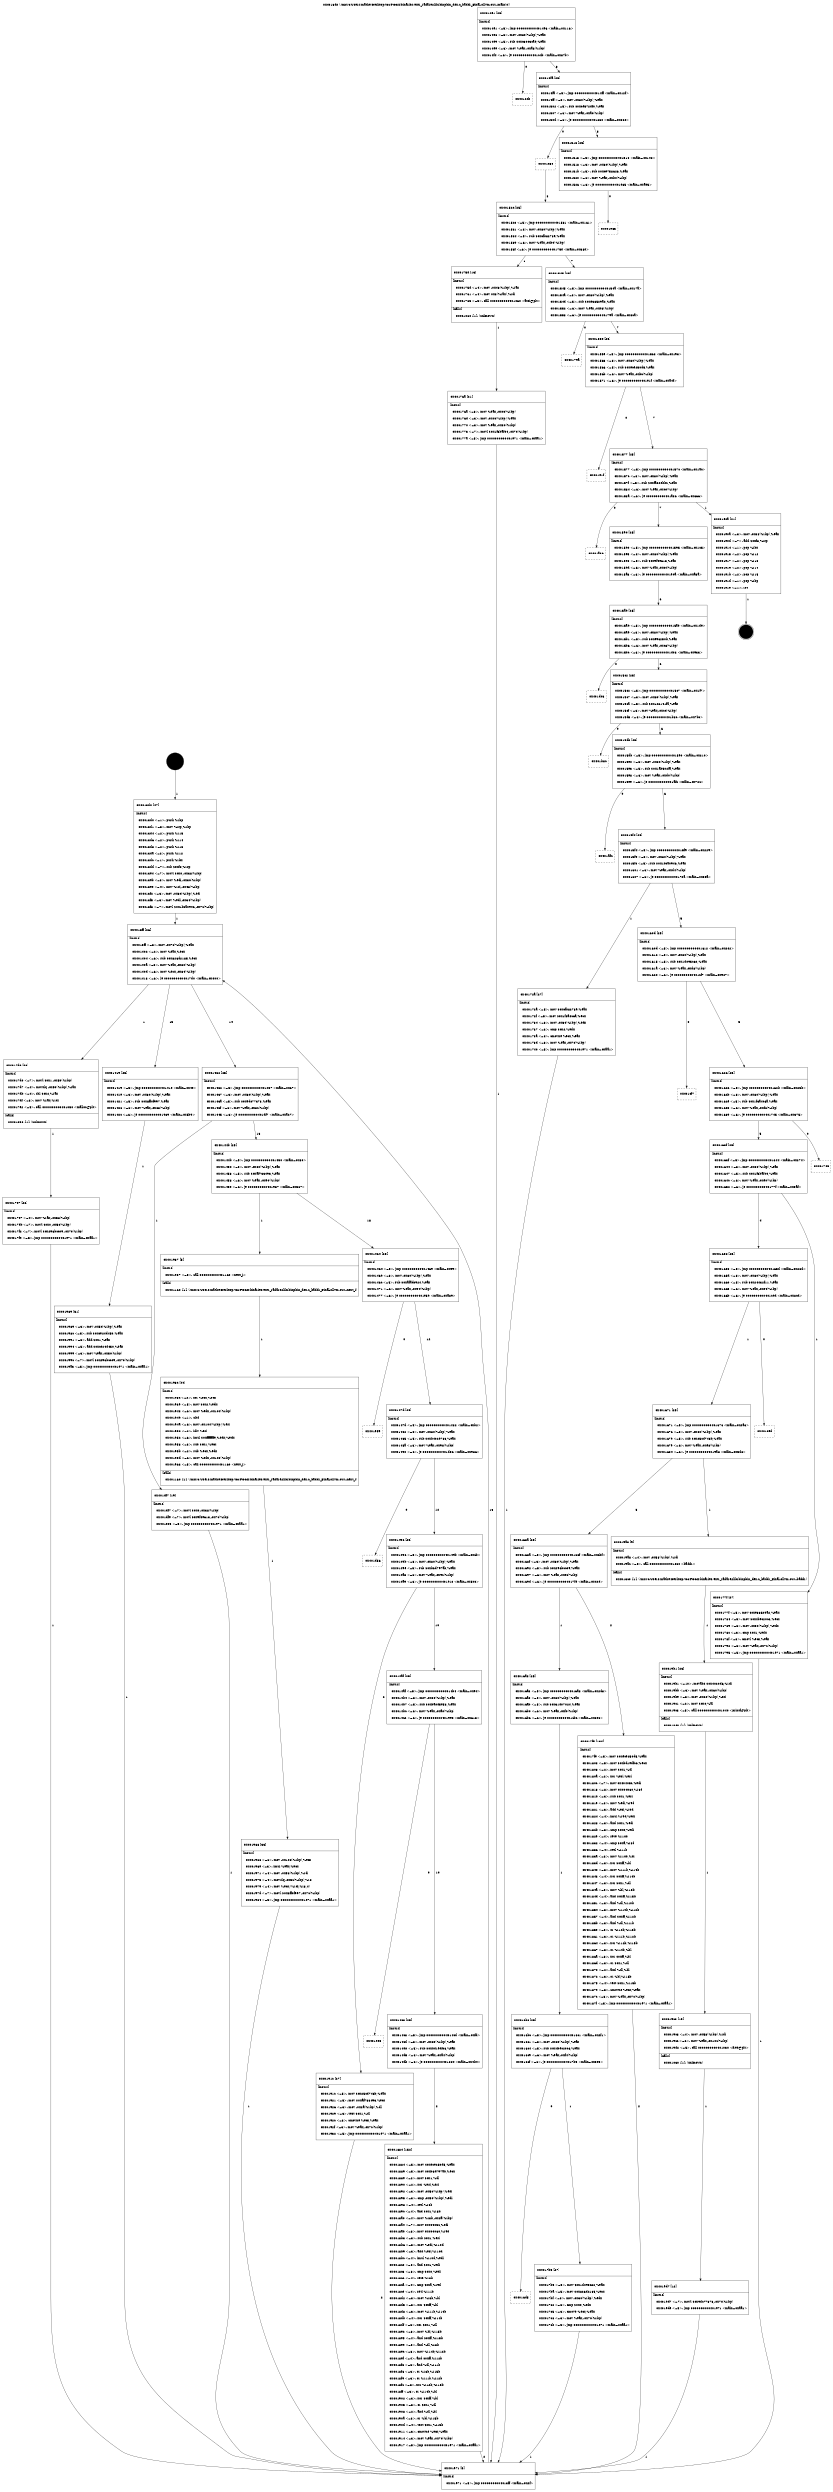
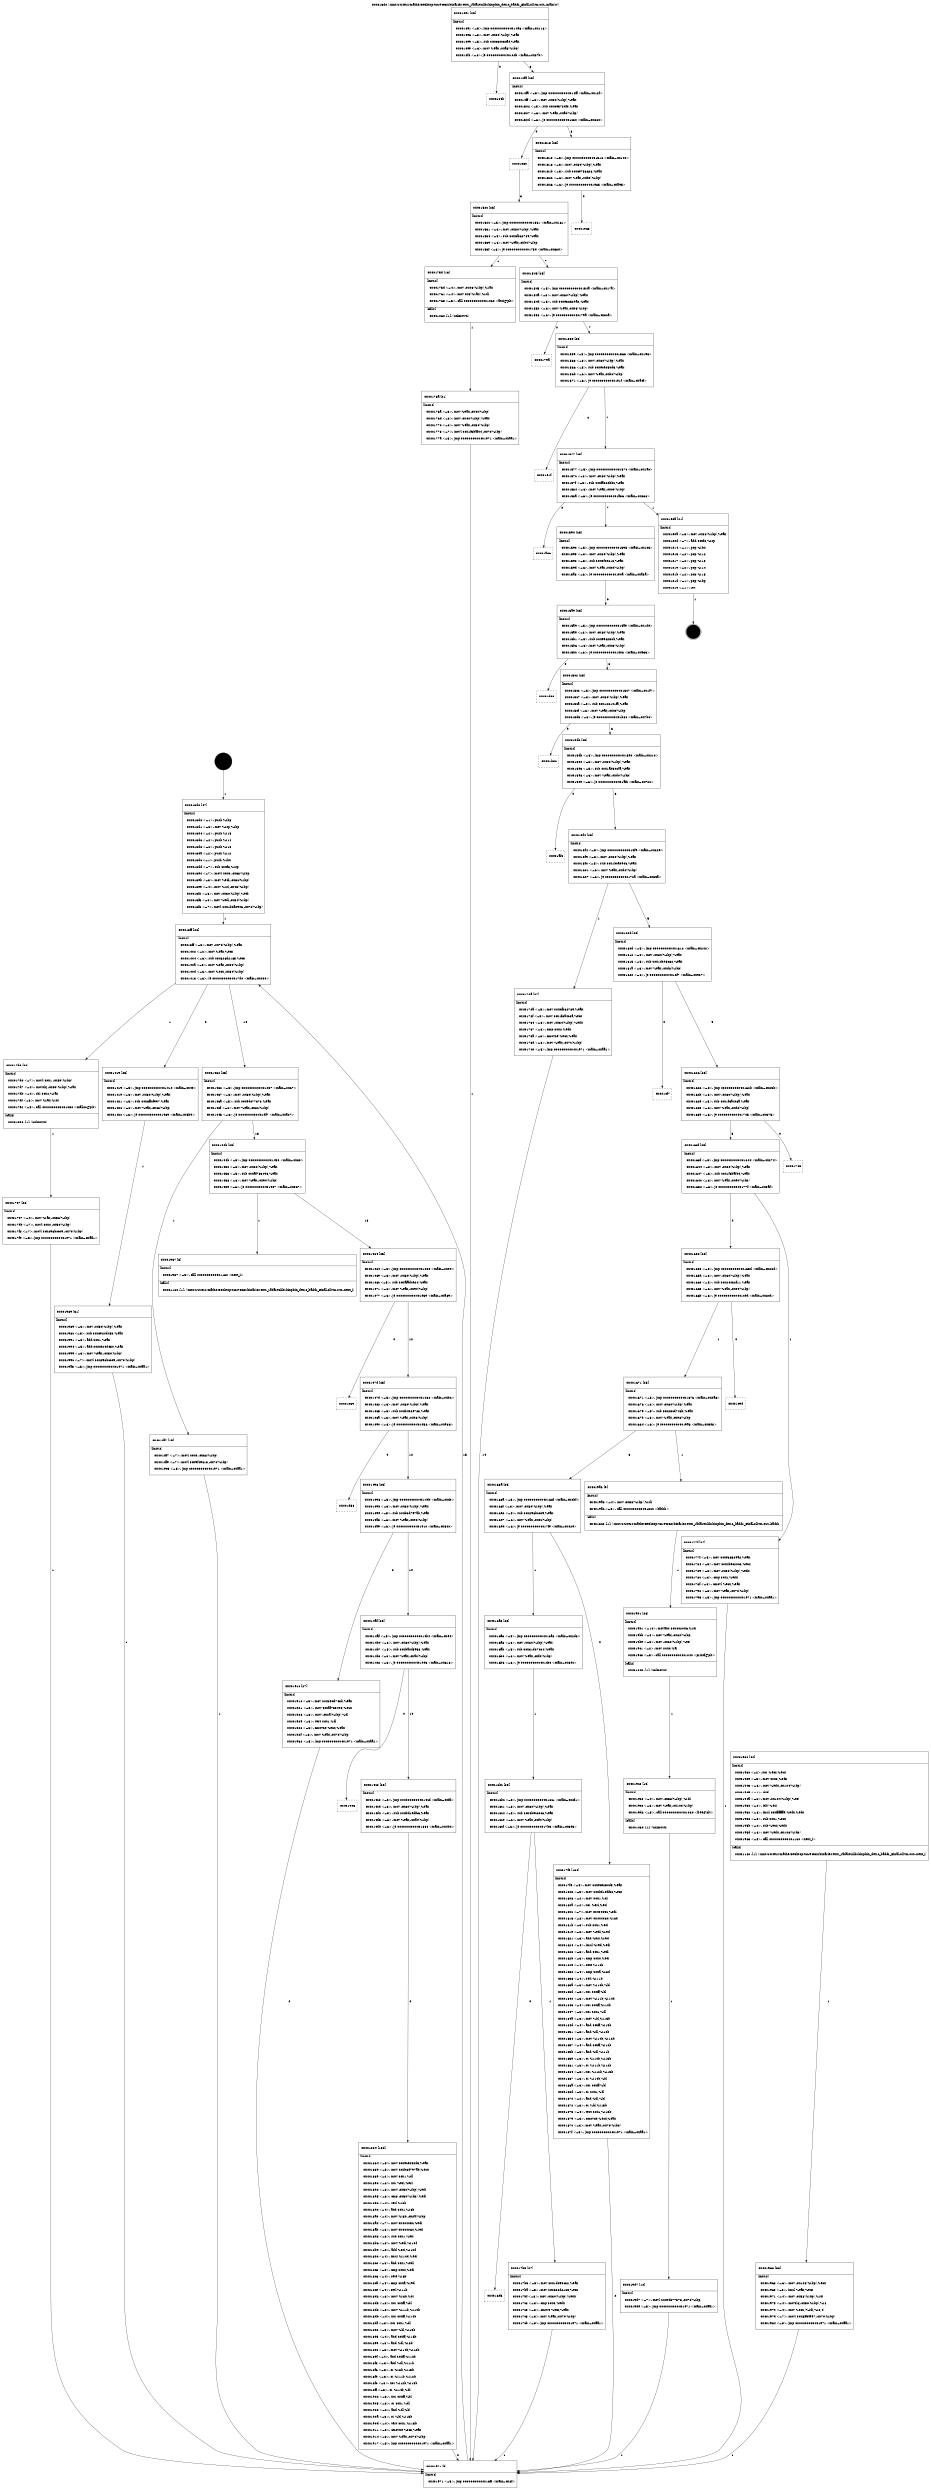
edge "0x4013ff [26]" -> "0x401419 [25]": label " 15" -> " 0"
edge "0x401937 [5]" -> "0x40193c [44]": removed, label "1"
edge "0x40172a [27]" -> "0x401e71 [5]": label " 1" -> " 14"
